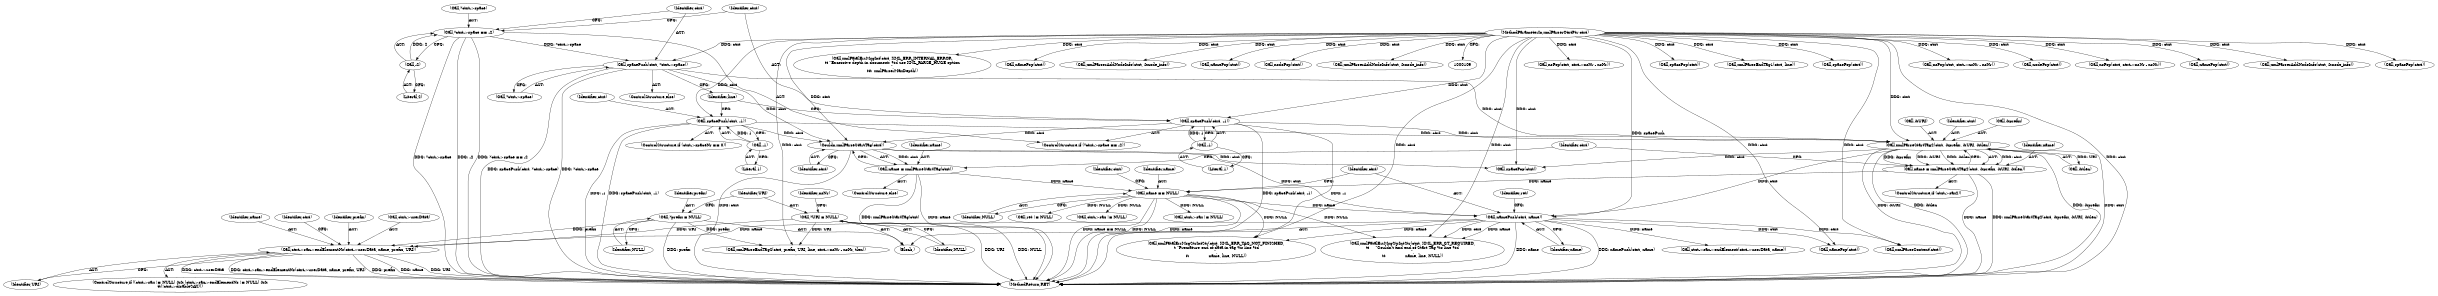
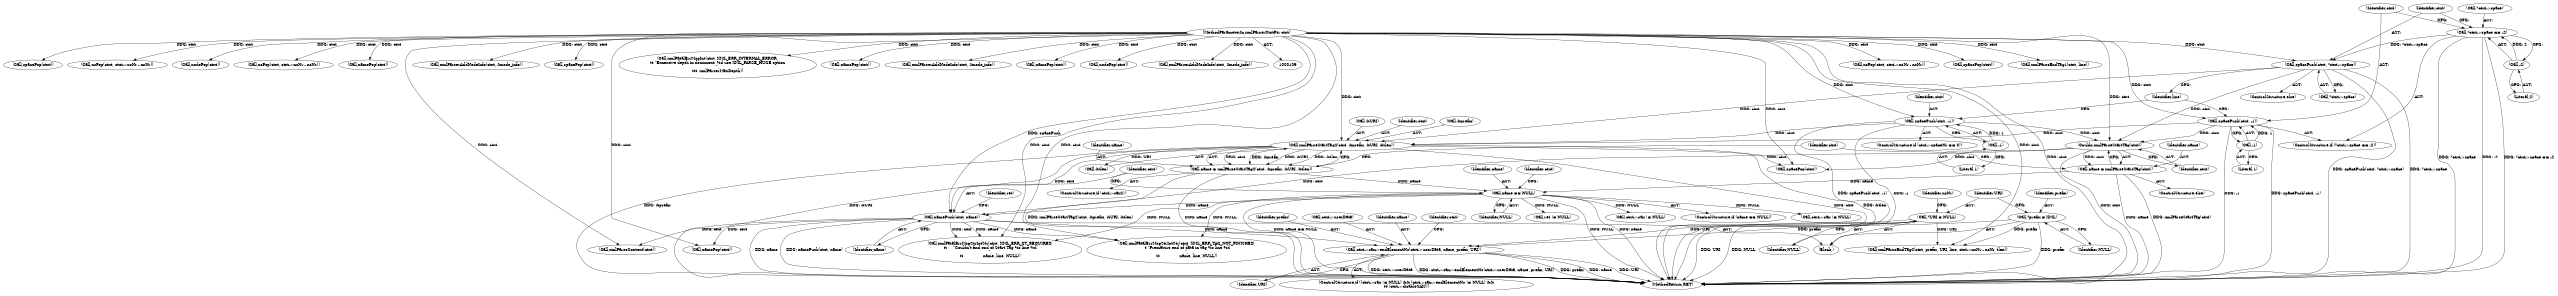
edge "(MethodParameterIn,xmlParserCtxtPtr ctxt)" -> "1000109": label "CFG: " -> "AST: "
node "(Call,*prefix = NULL)": label "(Call,*prefix = NULL)" -> "(Call,*prefix = XML)"
node "(ControlStructure,if (name == NULL))": added
node "(Call,ctxt->sax->endElement(ctxt->userData, name))": removed
